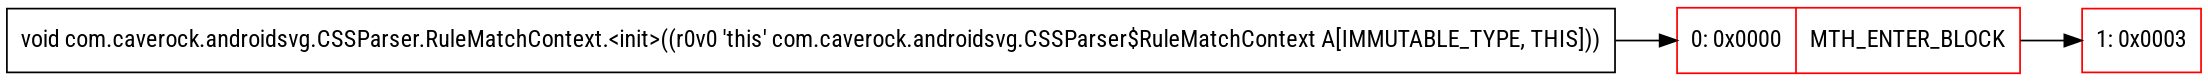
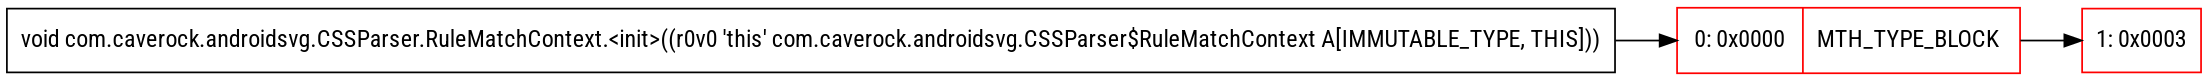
node "0: 0x0000": text "MTH_ENTER_BLOCK" -> "MTH_TYPE_BLOCK"
